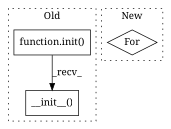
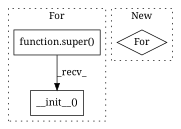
cluster "Old": label "Old" -> "For"
node "function.init()": label "function.init()" -> "function.super()"
